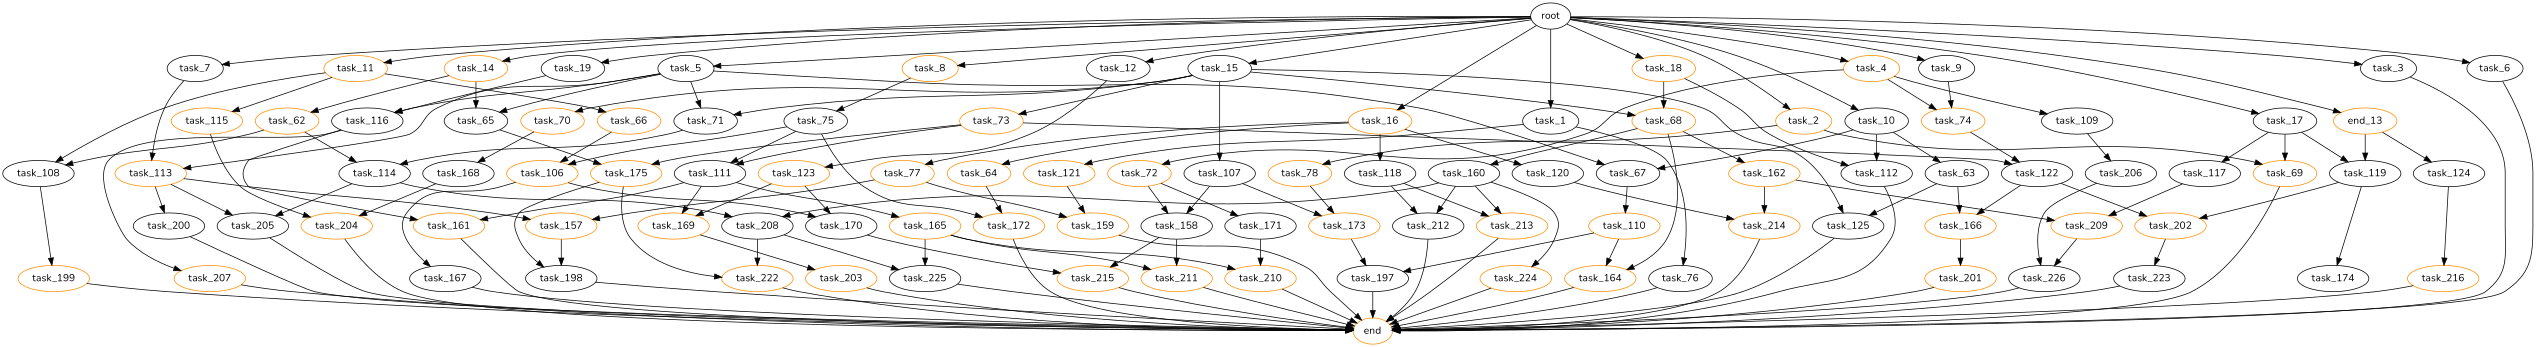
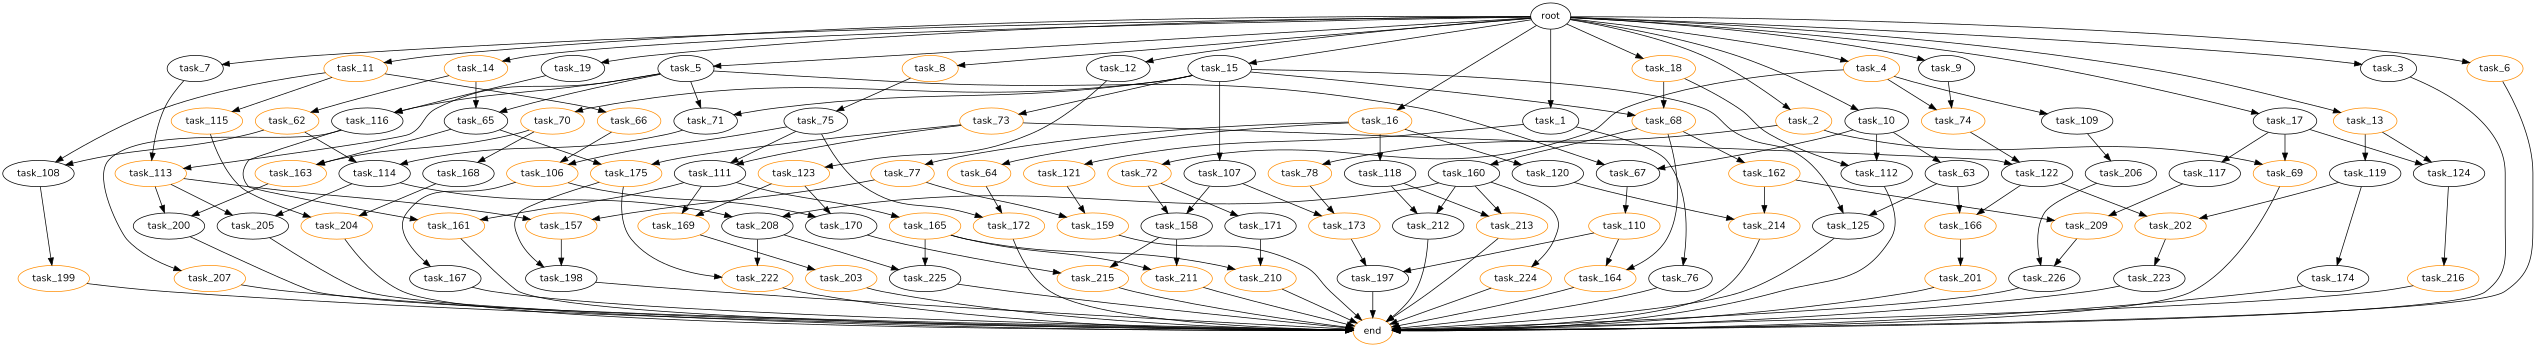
node "task_6": color black -> darkorange
node "end_13": label "end_13" -> "task_13"
edge "task_17" -> "task_119": now "task_17" -> "task_124"
node "task_163": added
edge "task_174" -> "end": added
